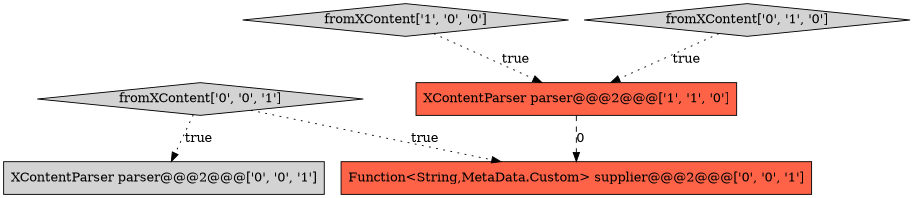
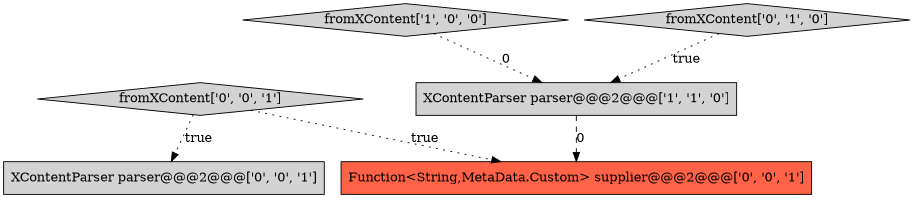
edge "fromXContent['1', '0', '0']" -> "XContentParser parser@@@2@@@['1', '1', '0']": label "true" -> "0"
node "XContentParser parser@@@2@@@['1', '1', '0']": fillcolor tomato -> lightgray
